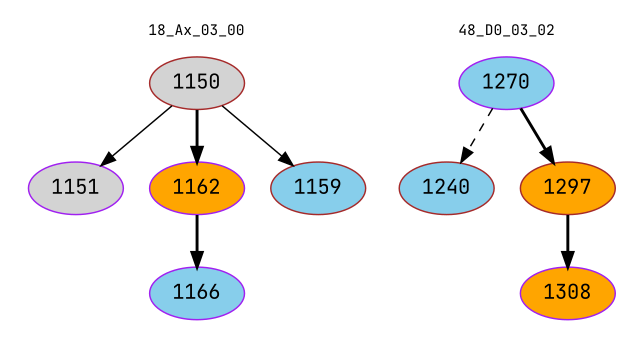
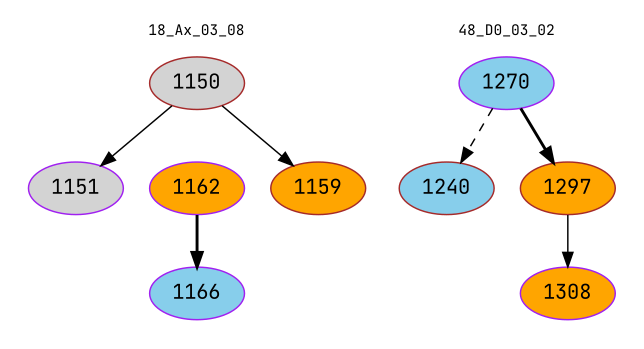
cluster "18_Ax_03_00": label "18_Ax_03_00" -> "18_Ax_03_08"
edge "1150" -> "1162": removed
node "1159": fillcolor skyblue -> orange
edge "1297" -> "1308": style bold -> solid
